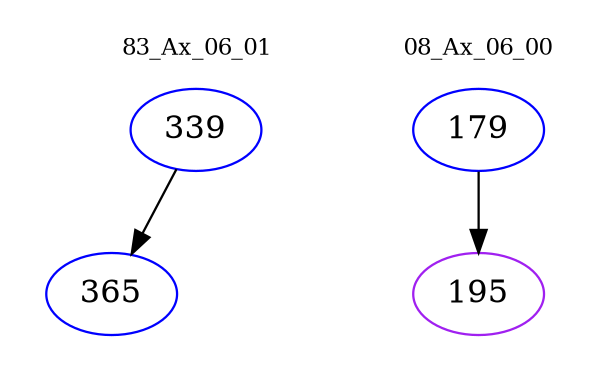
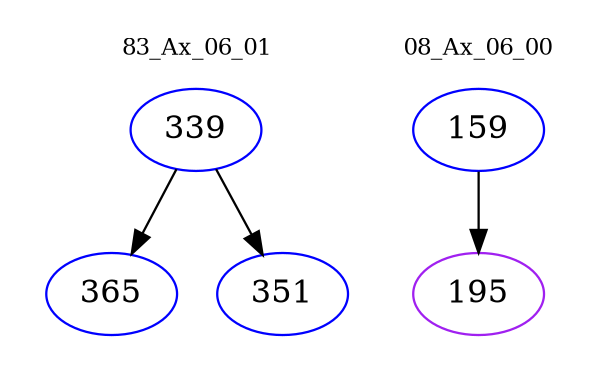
node "179": label "179" -> "159"
node "351": added
